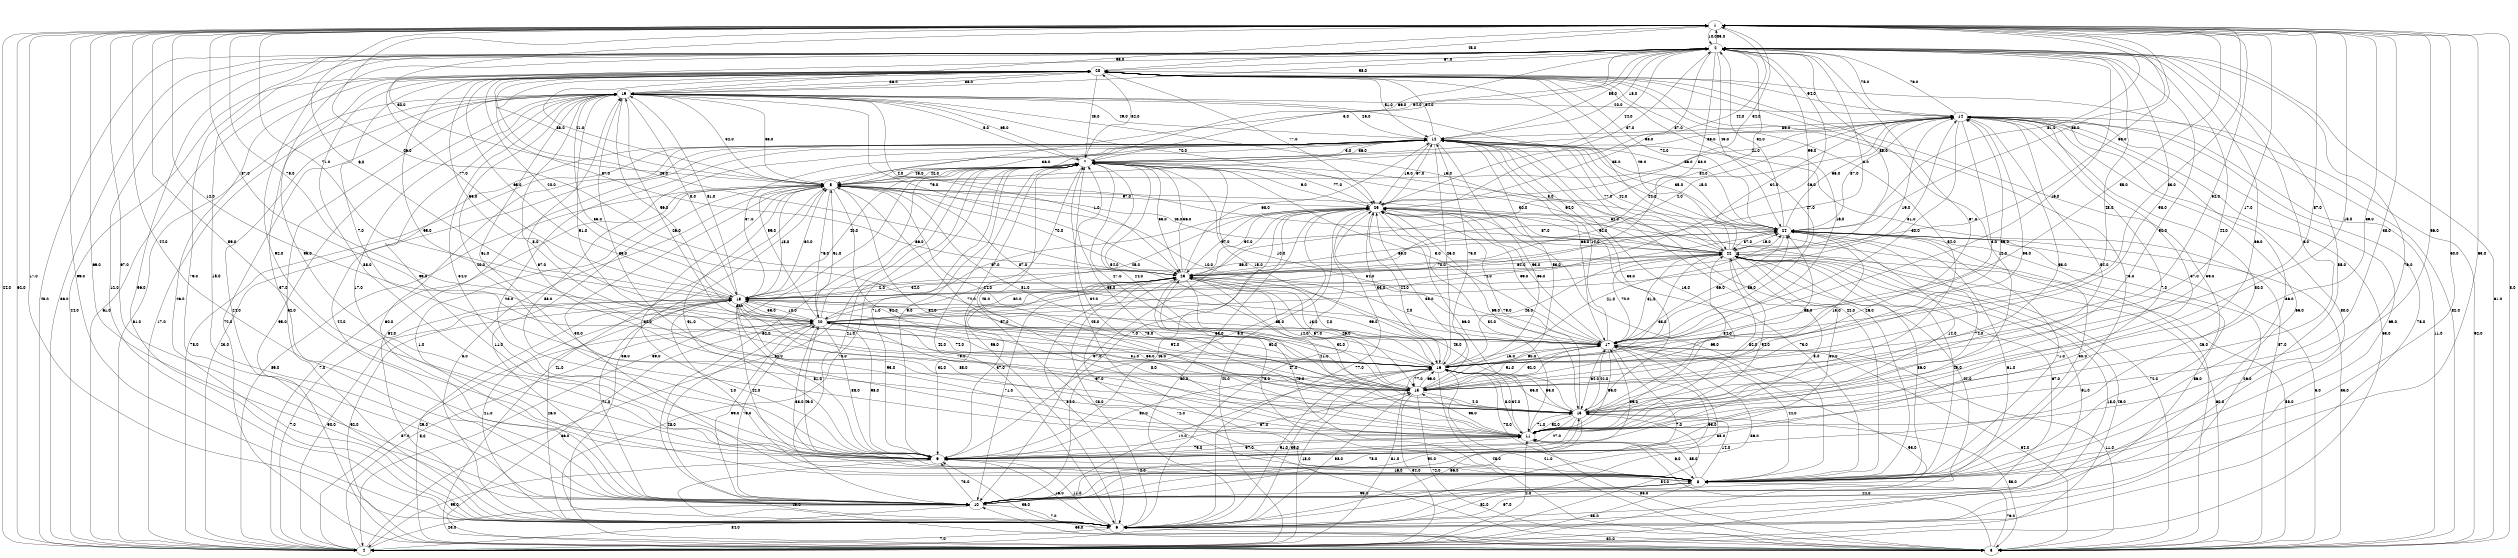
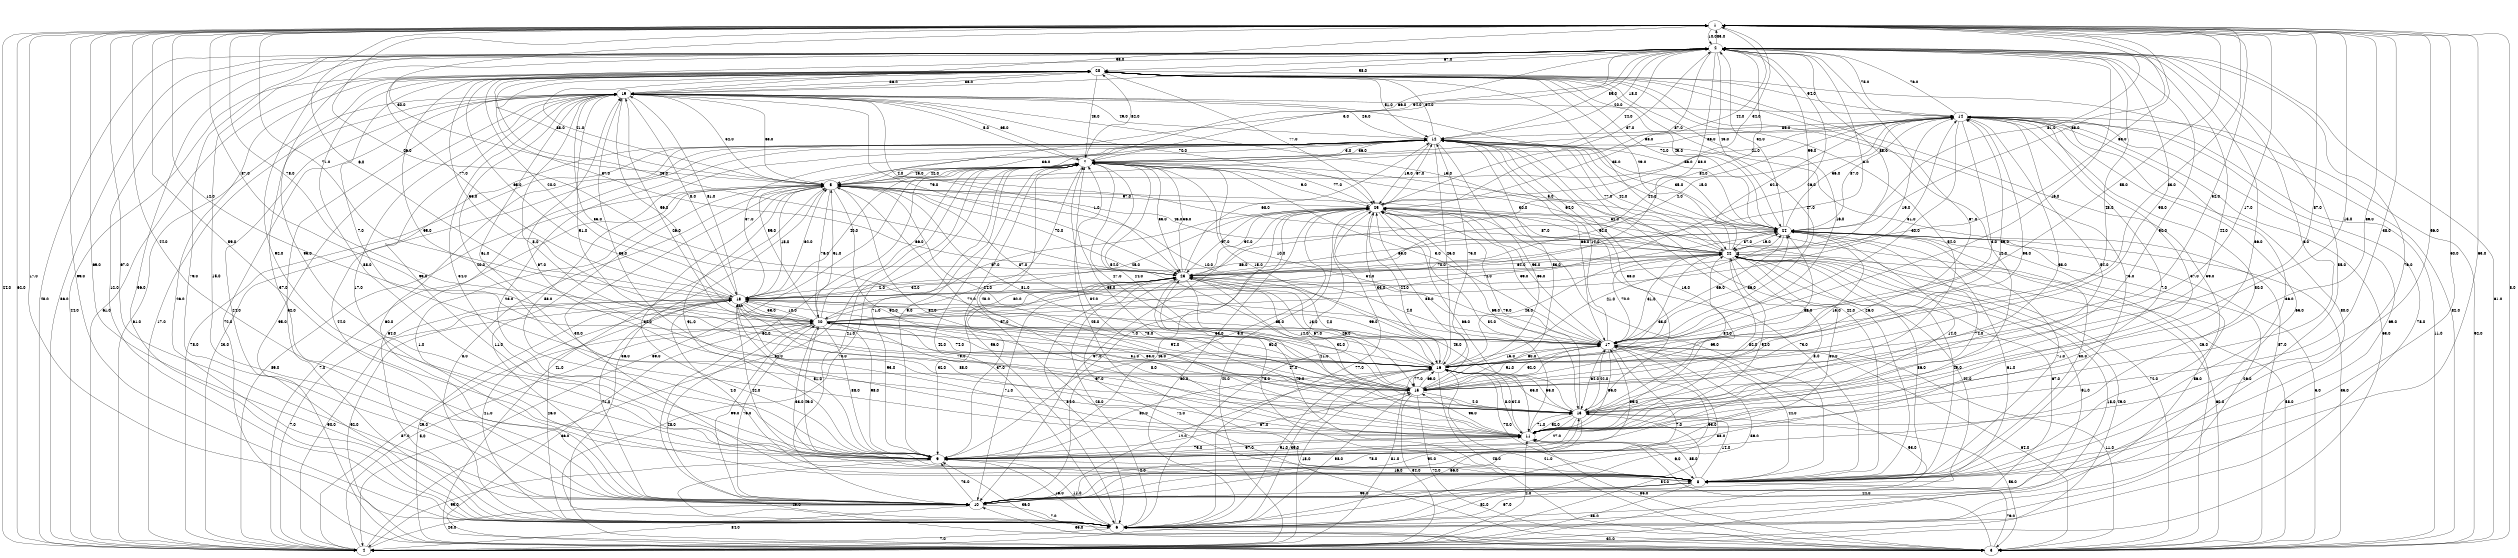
edge "28" -> "1": now "28" -> "24"
